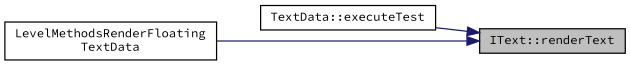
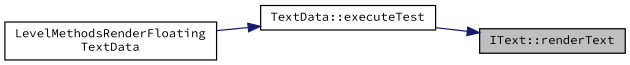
edge "LevelMethodsRenderFloating TextData" -> "IText::renderText": now "LevelMethodsRenderFloating TextData" -> "TextData::executeTest"
